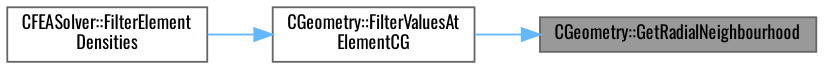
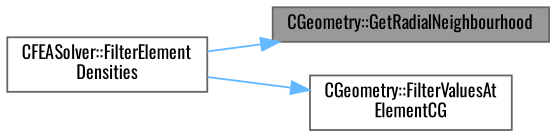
edge "CGeometry::FilterValuesAt ElementCG" -> "CGeometry::GetRadialNeighbourhood": now "CFEASolver::FilterElement Densities" -> "CGeometry::GetRadialNeighbourhood"
